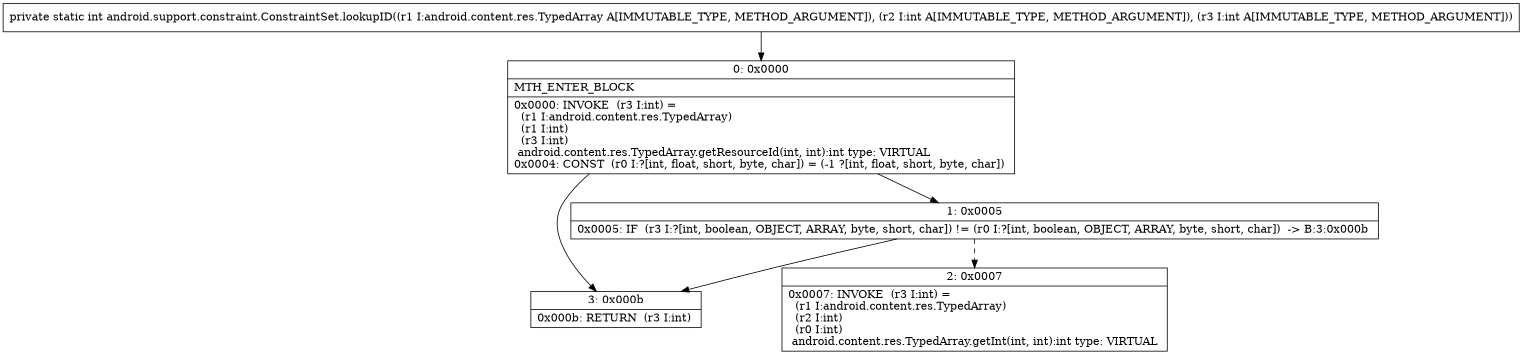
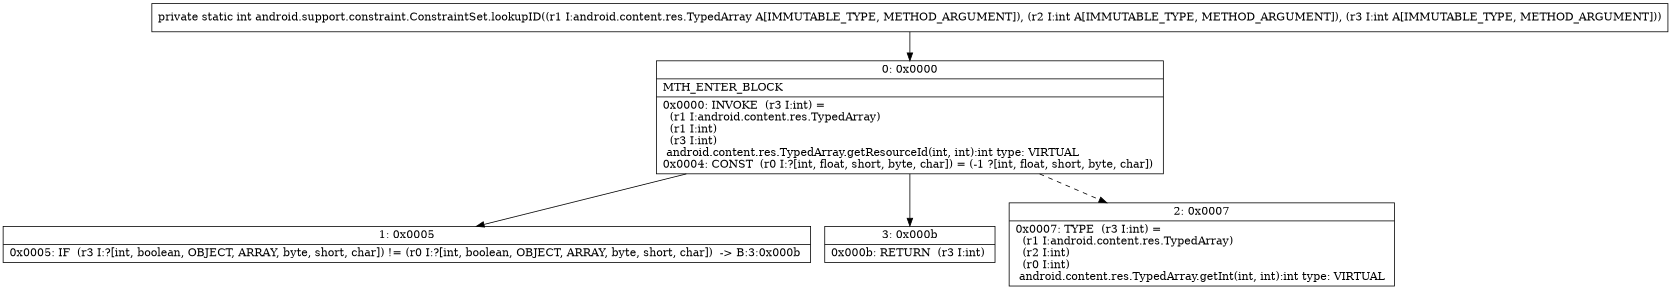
edge "1: 0x0005" -> "2: 0x0007": now "0: 0x0000" -> "2: 0x0007"
edge "1: 0x0005" -> "3: 0x000b": removed
node "2: 0x0007": text "0x0007: INVOKE  (r3 I:int) =" -> "0x0007: TYPE  (r3 I:int) ="
